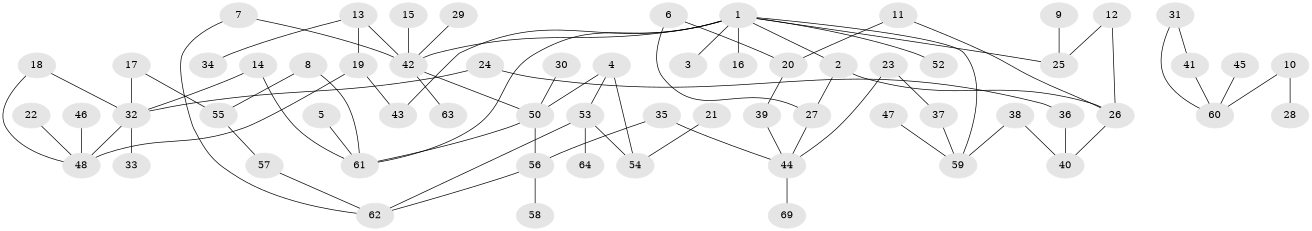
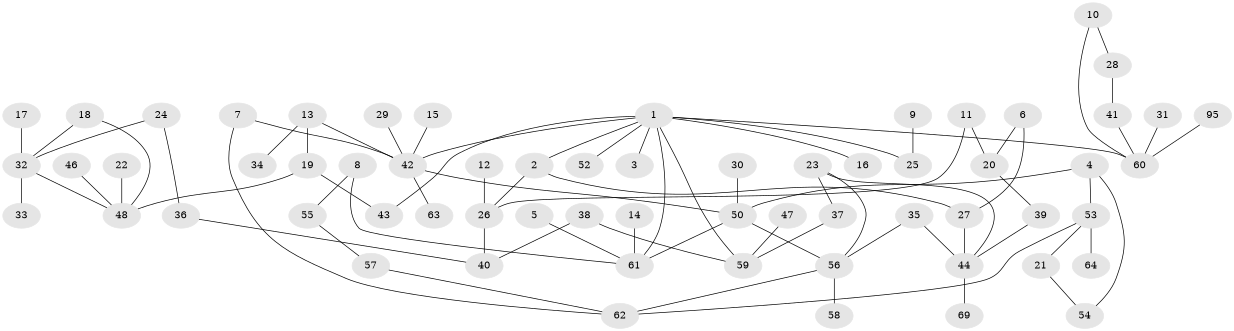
edge "12" -- "25": removed
edge "31" -- "41": now "28" -- "41"
node "45": label "45" -> "95"
edge "17" -- "55": removed
edge "14" -- "32": removed
edge "1" -- "60": added
edge "53" -- "54": now "53" -- "21"
edge "23" -- "56": added
